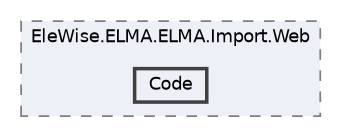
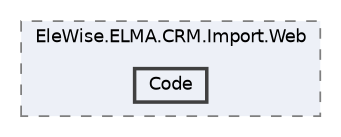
cluster "EleWise.ELMA.ELMA.Import.Web": label "EleWise.ELMA.ELMA.Import.Web" -> "EleWise.ELMA.CRM.Import.Web"
